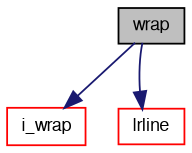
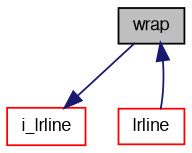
edge "wrap" -> "lrline": reversed
node "i_wrap": label "i_wrap" -> "i_lrline"
